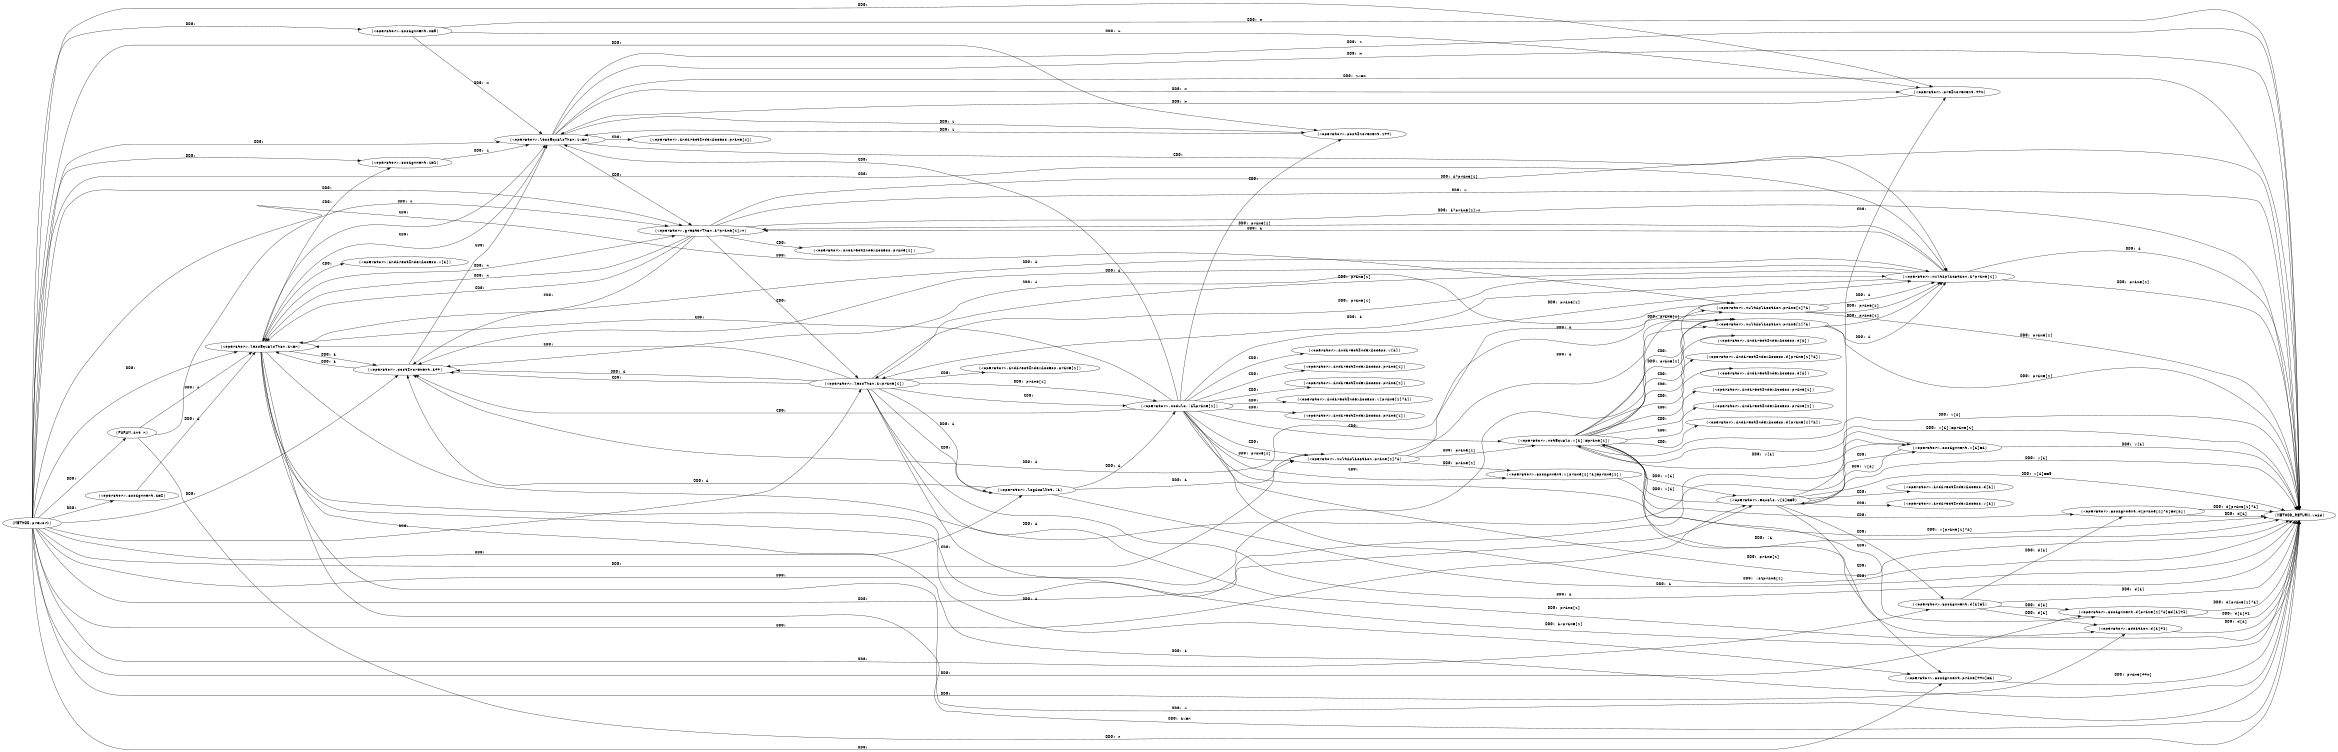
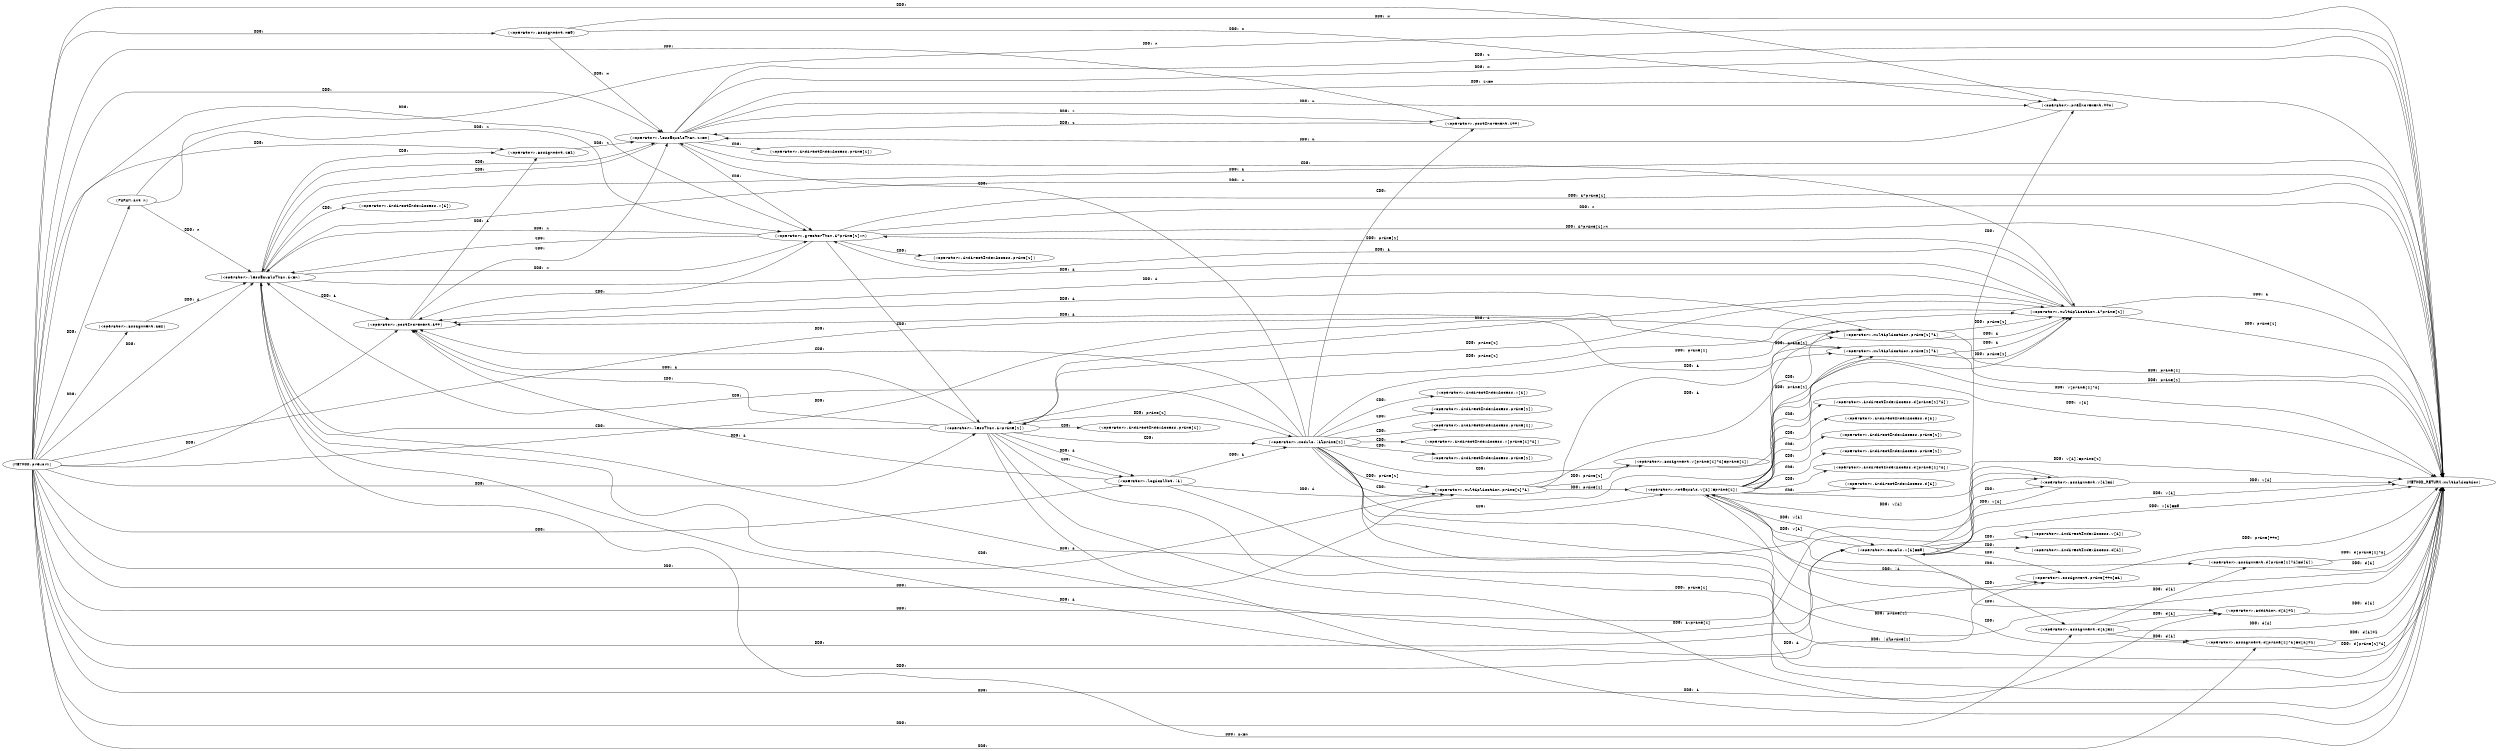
edge "(METHOD,prework)" -> "(<operator>.multiplication,i*prime[z])": label "CDG: " -> "DDG: "
edge "(<operator>.postIncrement,i++)" -> "(<operator>.lessEqualsThan,i<=n)": now "(<operator>.postIncrement,i++)" -> "(<operator>.assignment,z=1)"
node "(METHOD_RETURN,void)": label "(METHOD_RETURN,void)" -> "(METHOD_RETURN,multiplication)"
